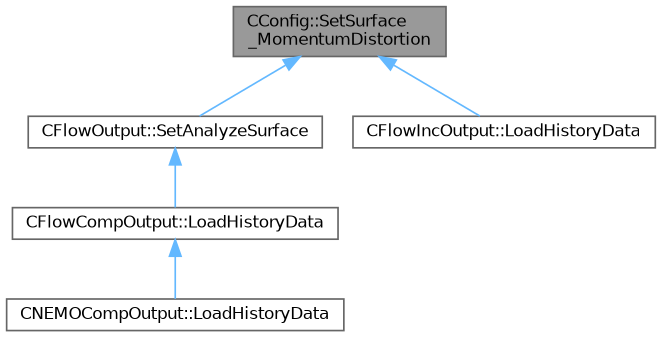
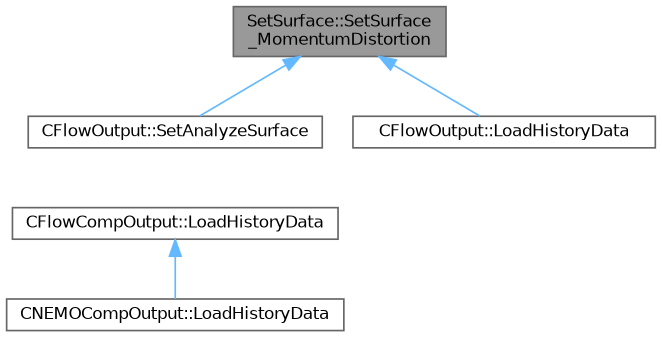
node "CConfig::SetSurface _MomentumDistortion": label "CConfig::SetSurface _MomentumDistortion" -> "SetSurface::SetSurface _MomentumDistortion"
node "CFlowIncOutput::LoadHistoryData": label "CFlowIncOutput::LoadHistoryData" -> "CFlowOutput::LoadHistoryData"
edge "CFlowCompOutput::LoadHistoryData" -> "CFlowOutput::SetAnalyzeSurface": removed
